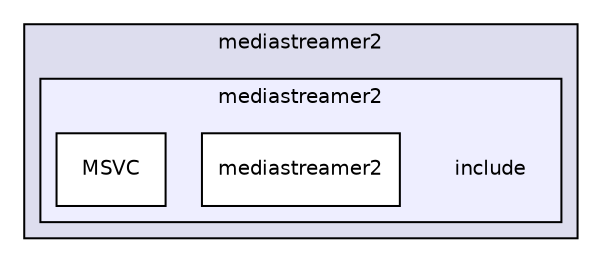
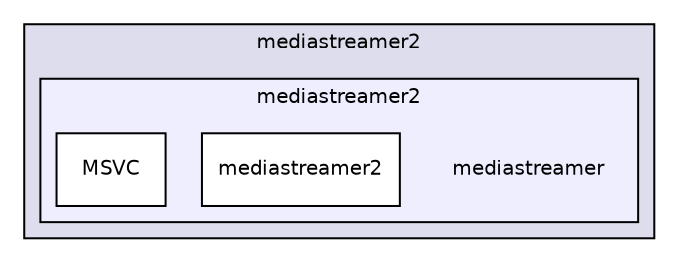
node "include": label "include" -> "mediastreamer"
